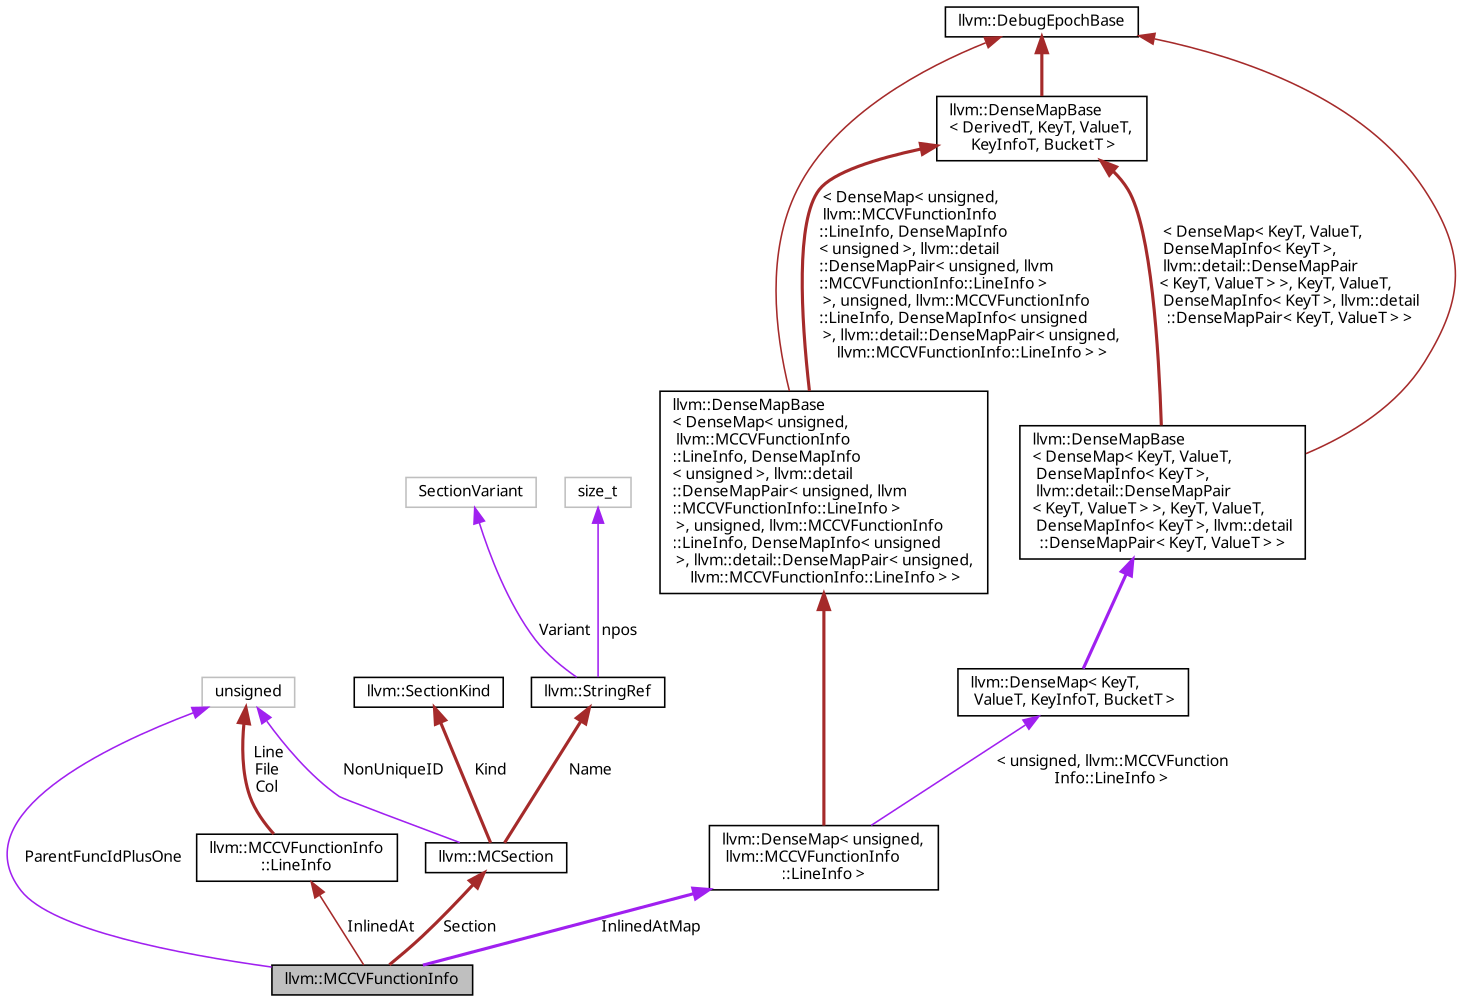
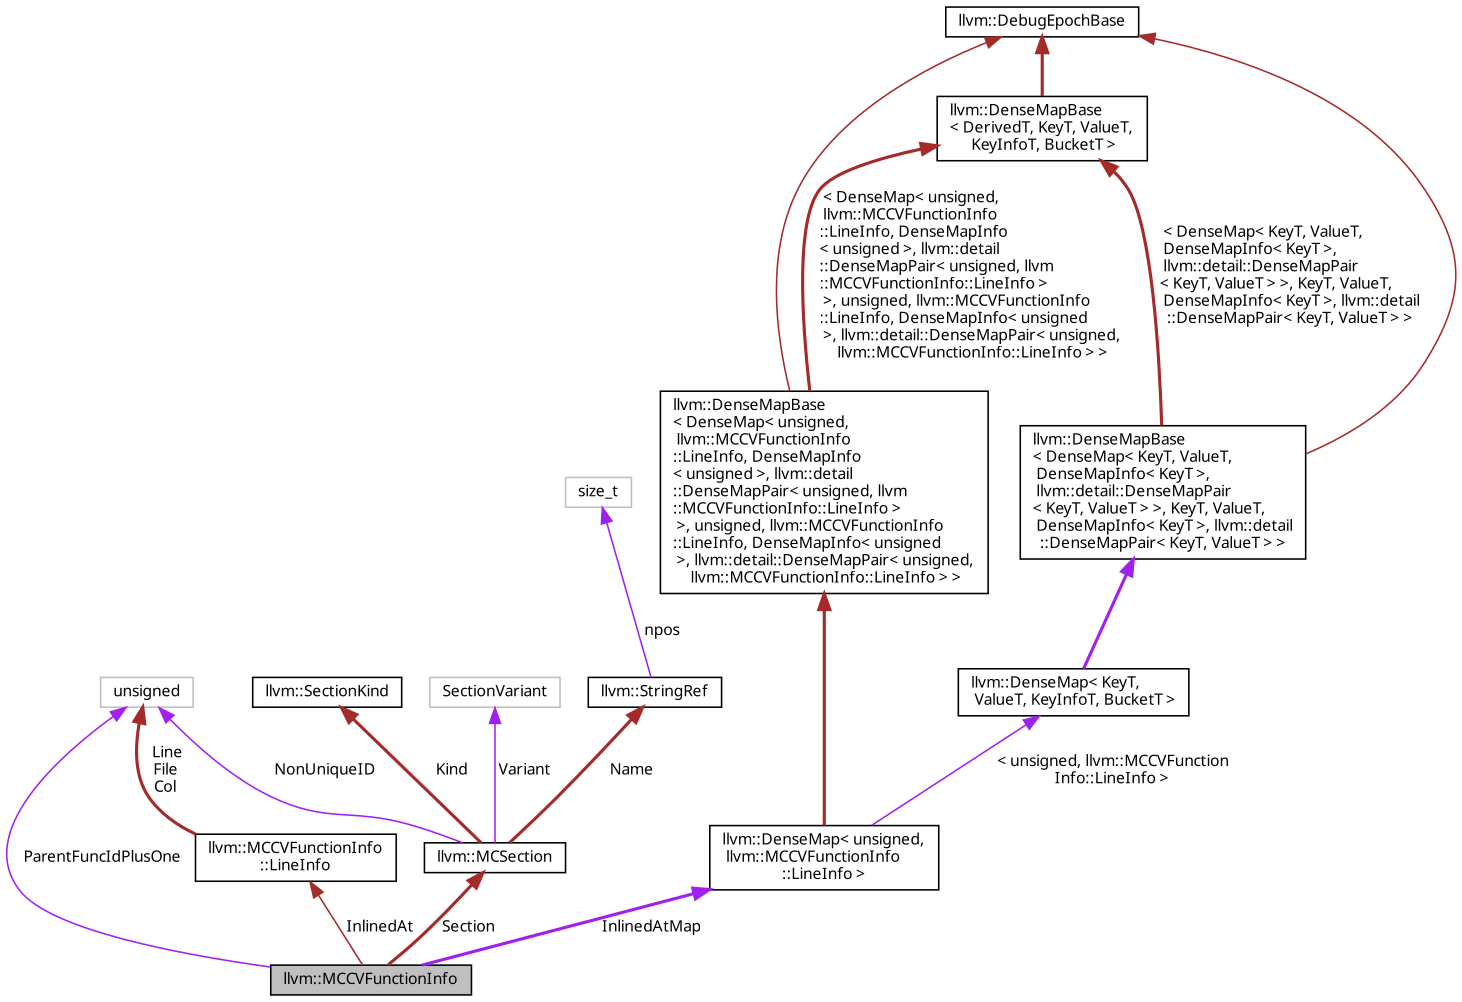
edge "llvm::StringRef" -> "SectionVariant": now "llvm::MCSection" -> "SectionVariant"
